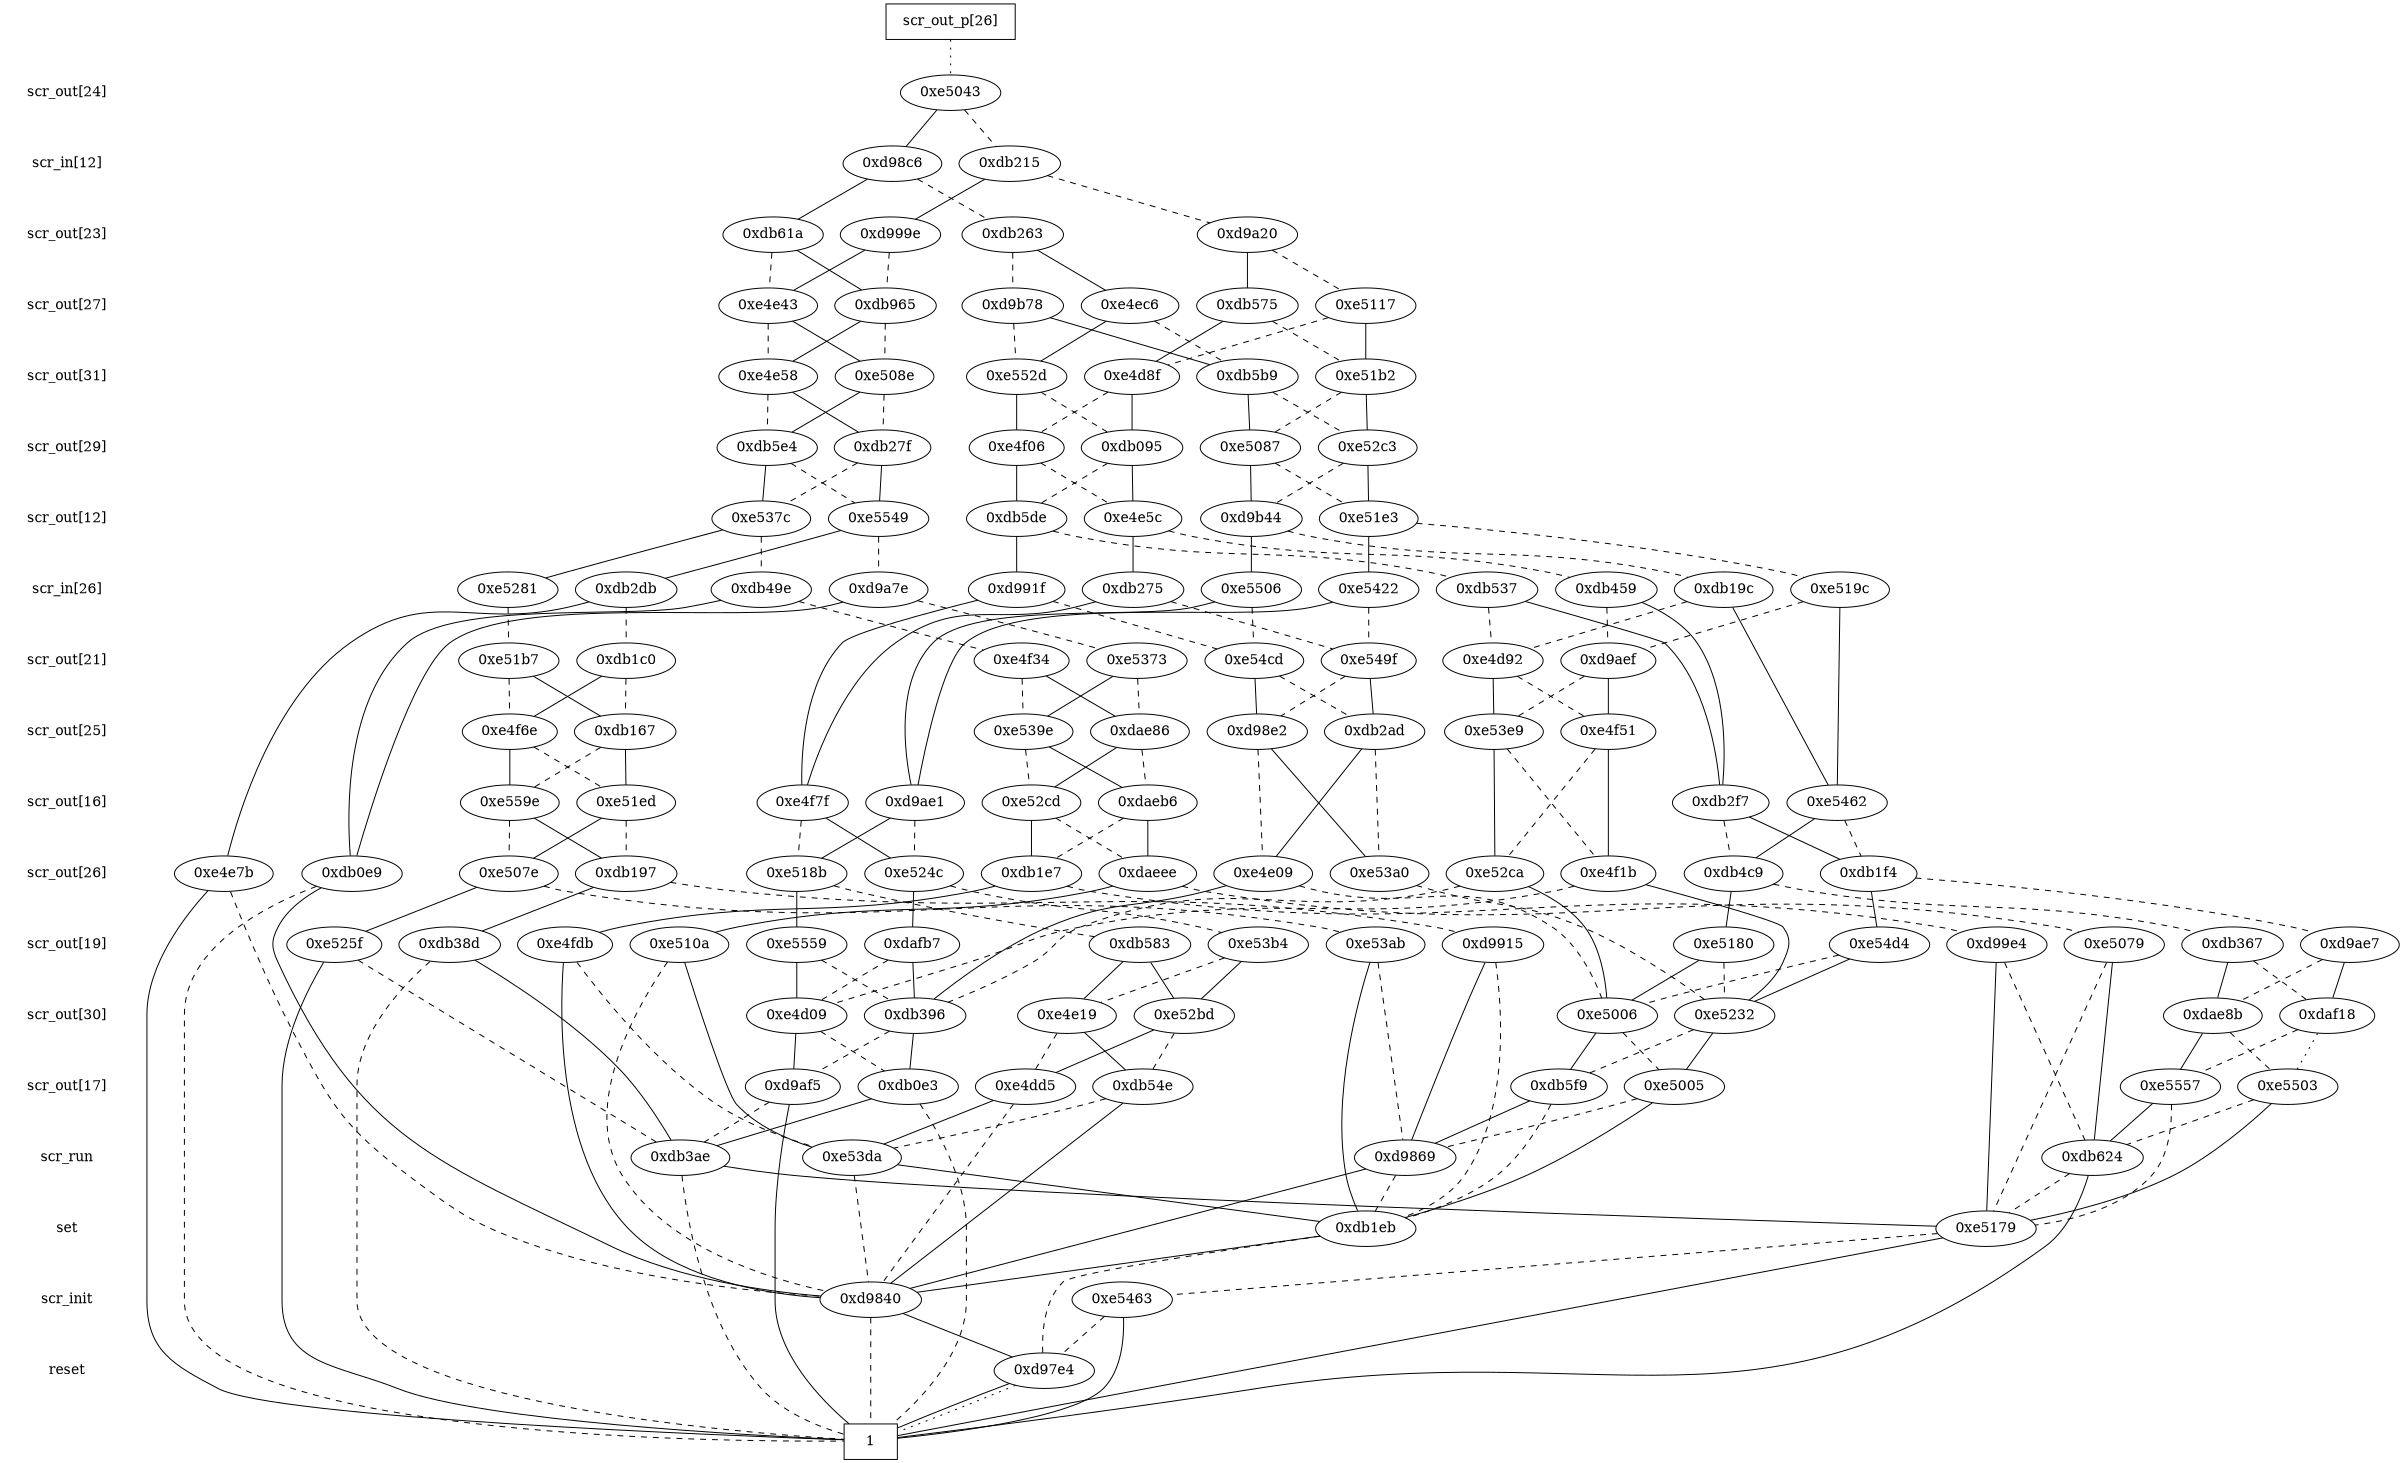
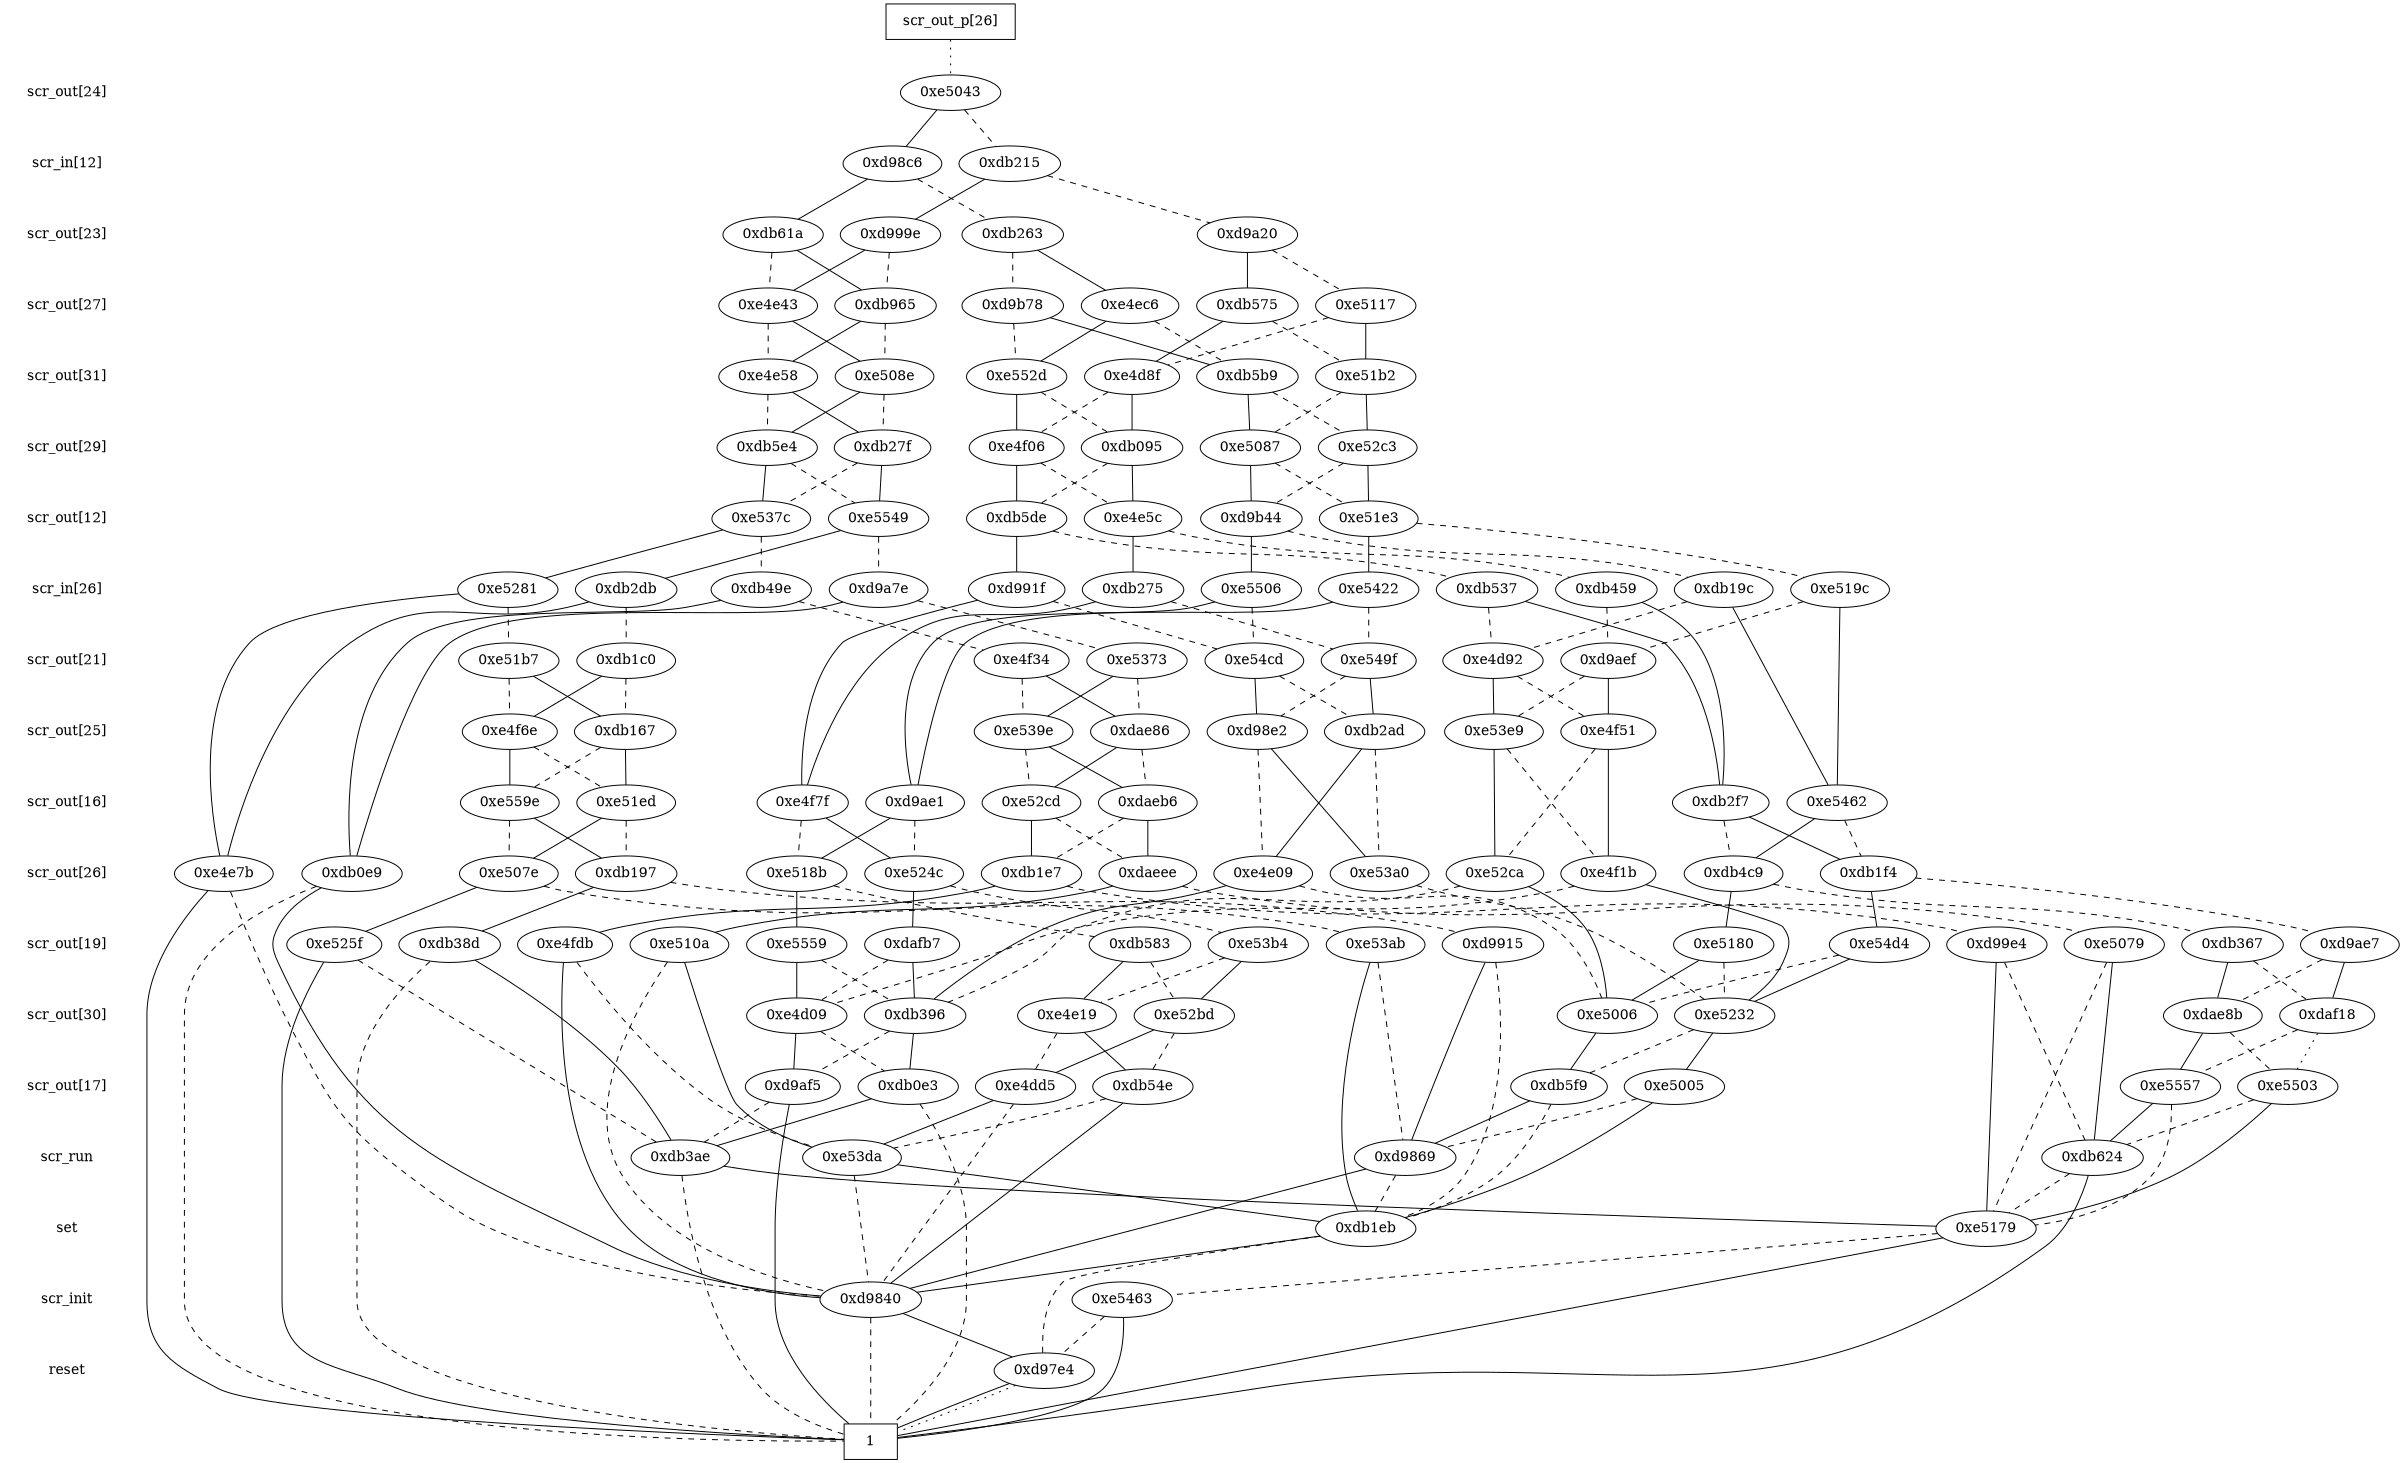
edge "0xe5281" -- "0xe4e7b": added
edge "0xdb583" -- "0xe52bd": style solid -> dashed
edge "0xe5006" -- "0xe5005": removed
